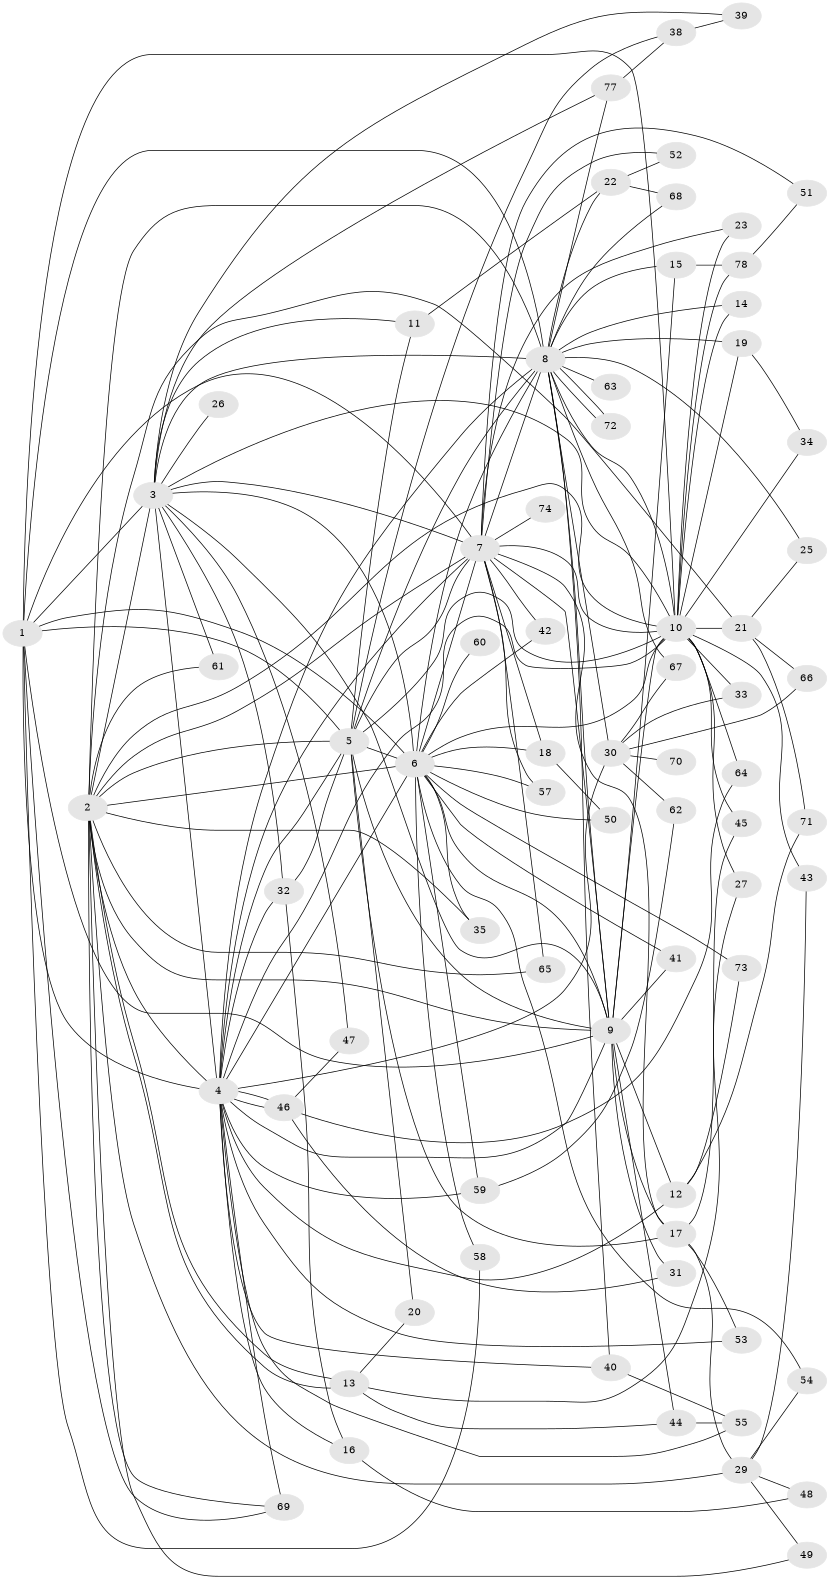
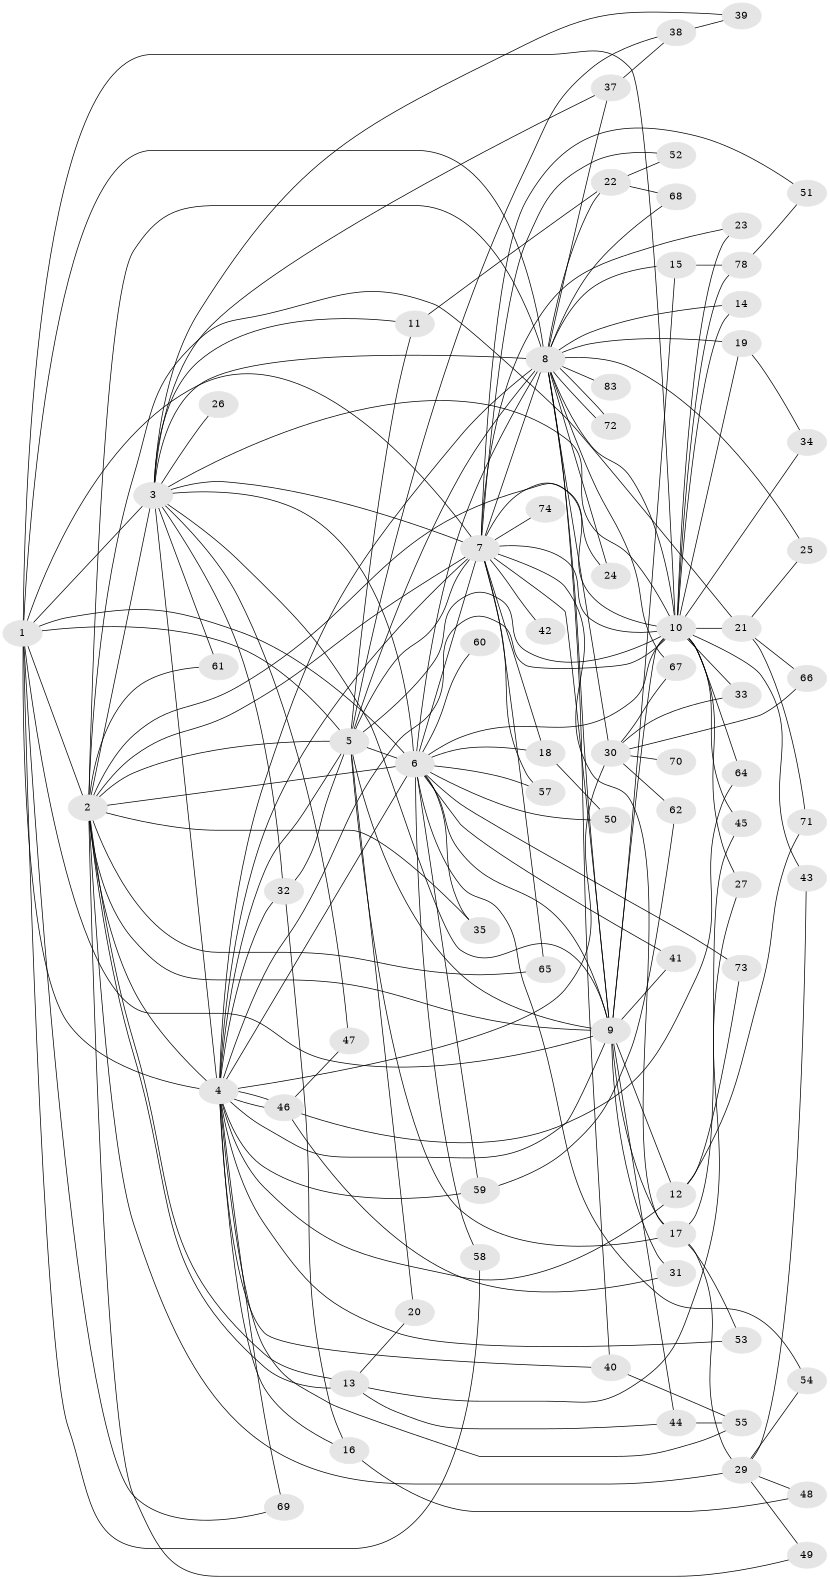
node "77": label "77" -> "37"
node "63": label "63" -> "83"
node "24": added
edge "42" -- "6": removed
edge "2" -- "69": now "2" -- "1"
